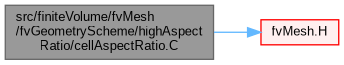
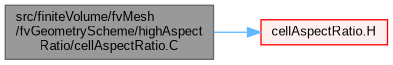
node "fvMesh.H": label "fvMesh.H" -> "cellAspectRatio.H"
